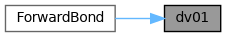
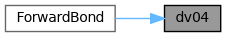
node "dv01": label "dv01" -> "dv04"
